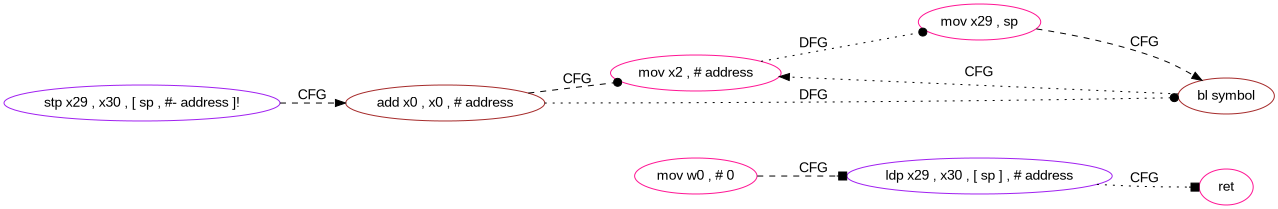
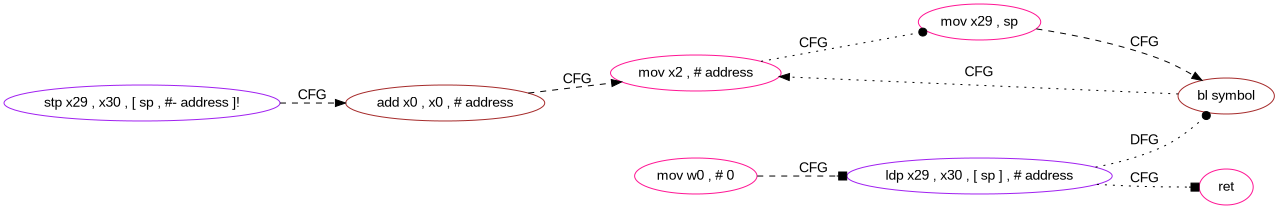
edge "mov x2 , # address" -> "mov x29 , sp": label "DFG" -> "CFG"
edge "add x0 , x0 , # address" -> "mov x2 , # address": arrowhead dot -> normal
edge "add x0 , x0 , # address" -> "bl symbol": now "ldp x29 , x30 , [ sp ] , # address" -> "bl symbol"
